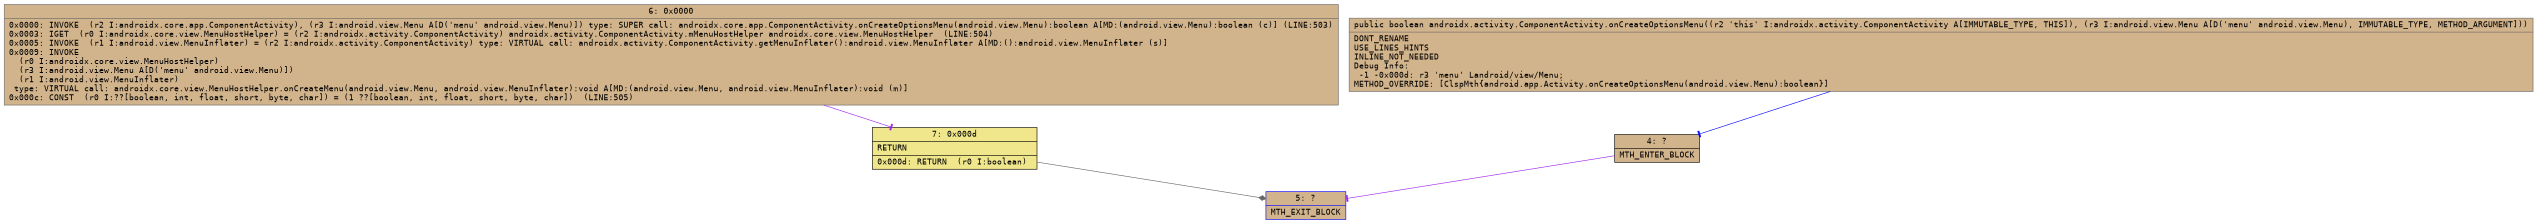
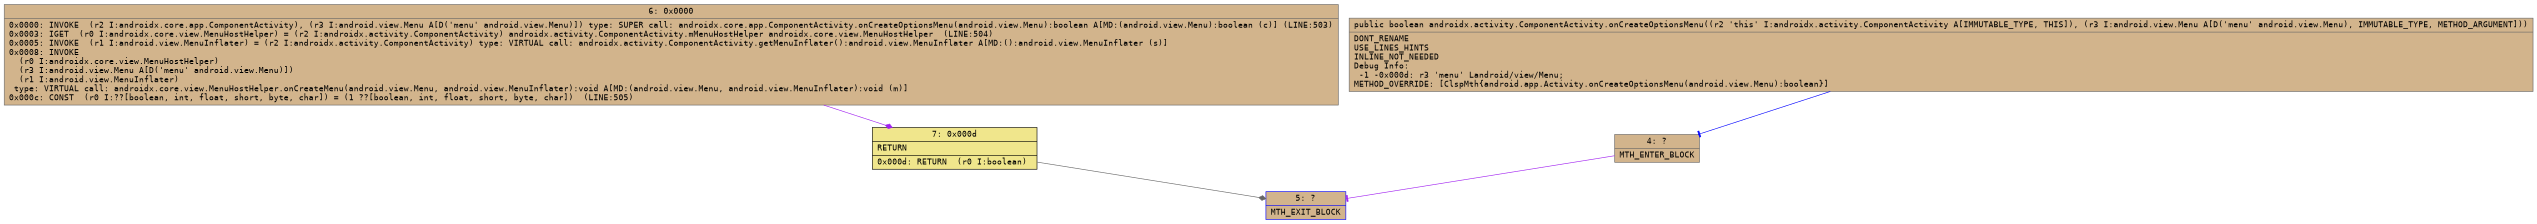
node "6: 0x0000": text "0x0009: INVOKE" -> "0x0008: INVOKE"
edge "6: 0x0000" -> "7: 0x000d": arrowhead tee -> diamond
node "4: ?": color black -> gray40
